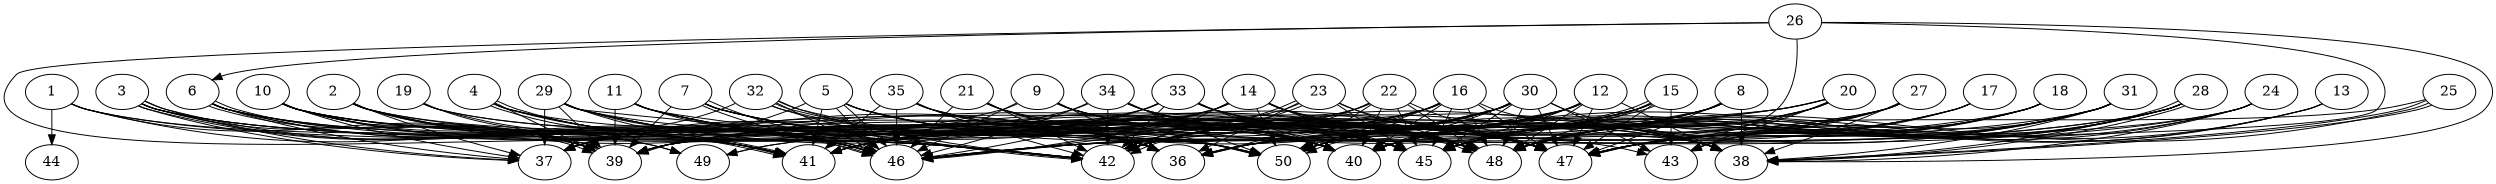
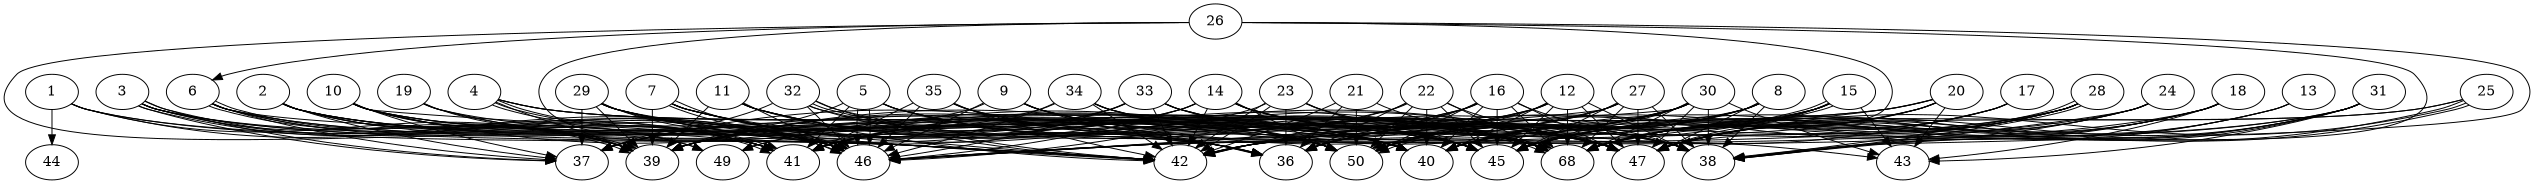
edge "21" -> "46": now "26" -> "46"
edge "31" -> "40": now "25" -> "40"
edge "27" -> "42": added
node "48": label "48" -> "68"
